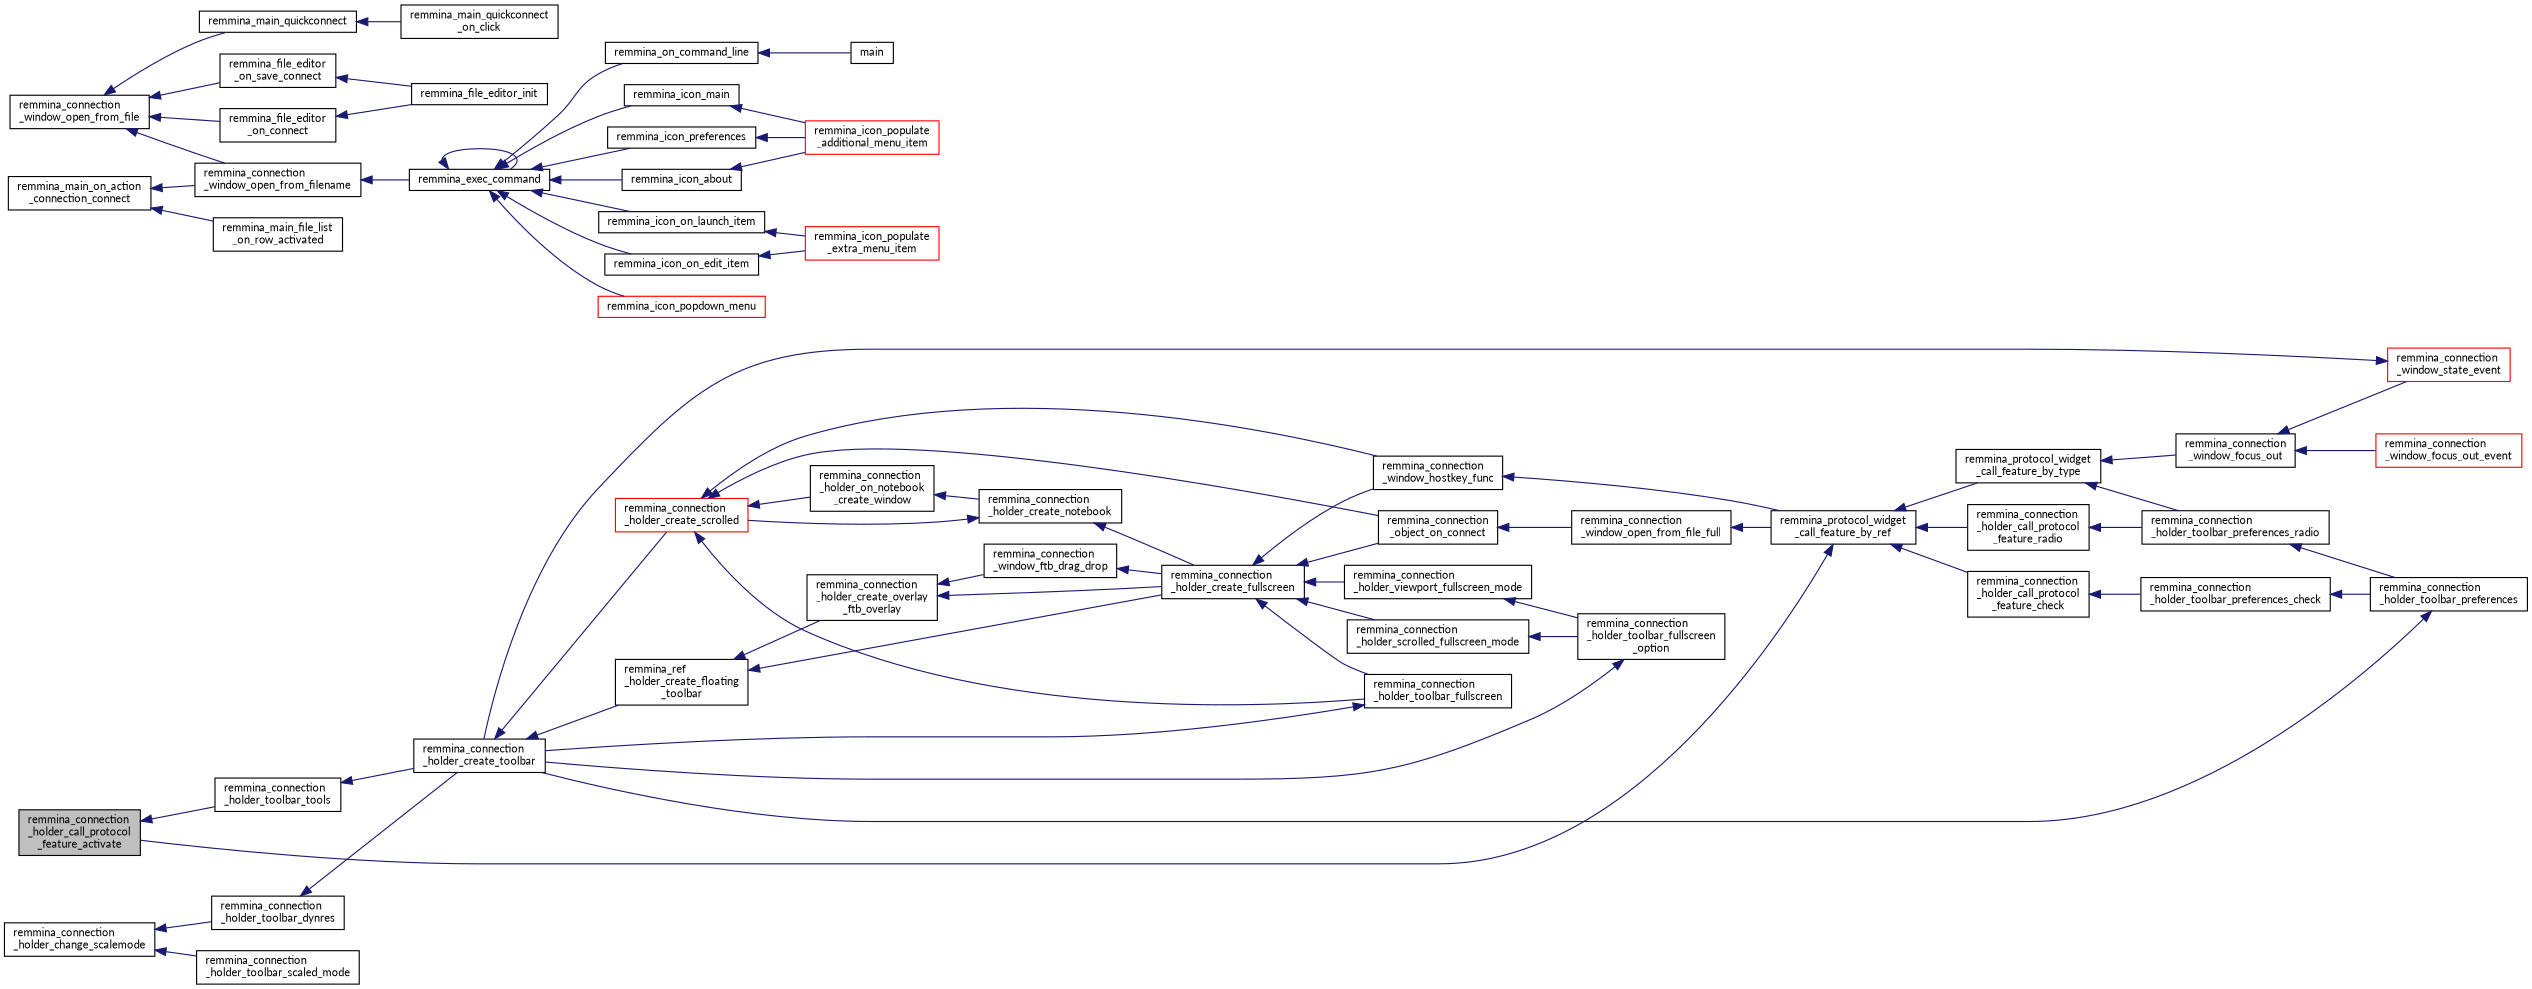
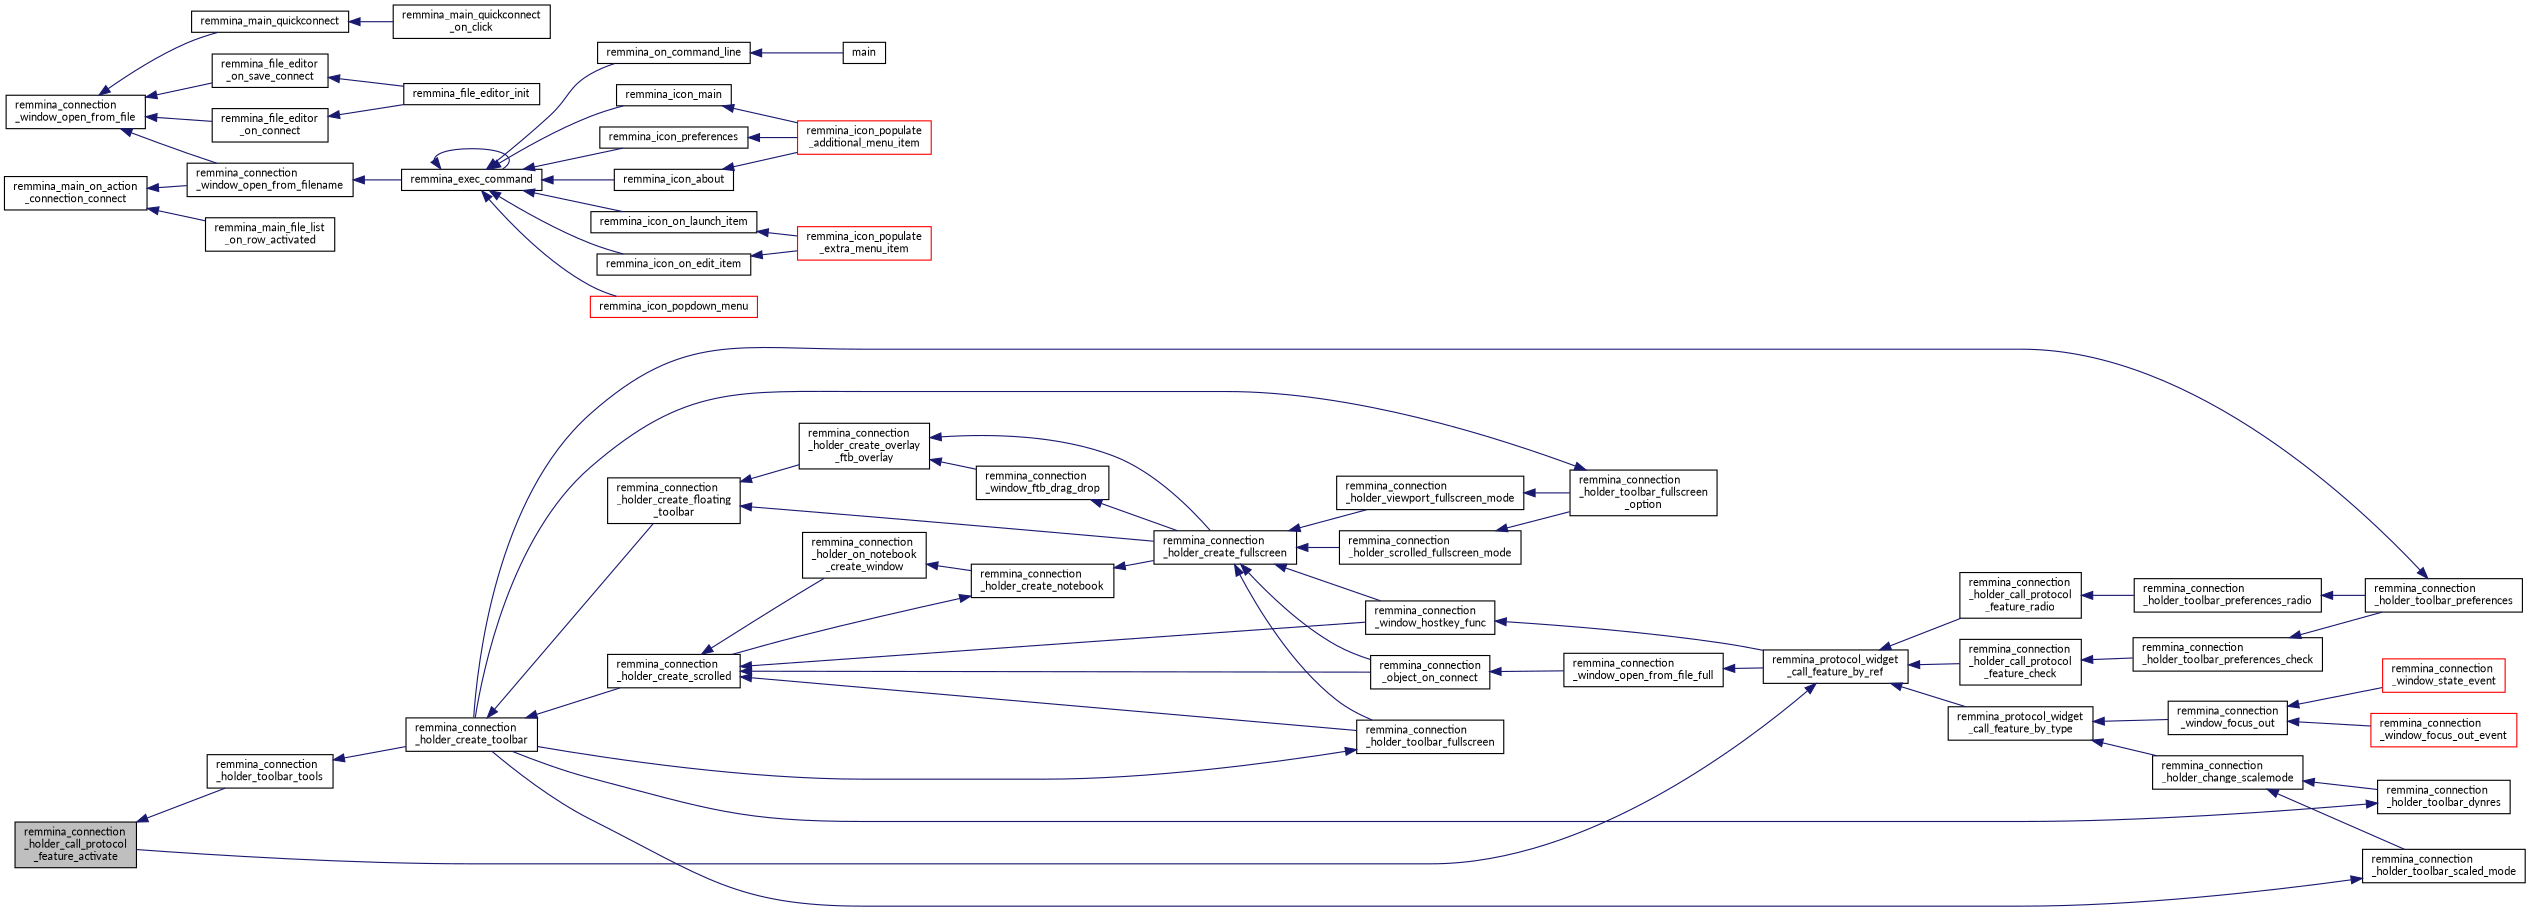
edge "remmina_connection _holder_create_toolbar" -> "remmina_connection _window_state_event": now "remmina_connection _holder_create_toolbar" -> "remmina_connection _holder_toolbar_scaled_mode"
edge "remmina_connection _holder_toolbar_preferences_radio" -> "remmina_protocol_widget _call_feature_by_type": now "remmina_connection _holder_change_scalemode" -> "remmina_protocol_widget _call_feature_by_type"
node "remmina_connection _holder_create_scrolled": color red -> black
node "remmina_ref _holder_create_floating _toolbar": label "remmina_ref _holder_create_floating _toolbar" -> "remmina_connection _holder_create_floating _toolbar"
